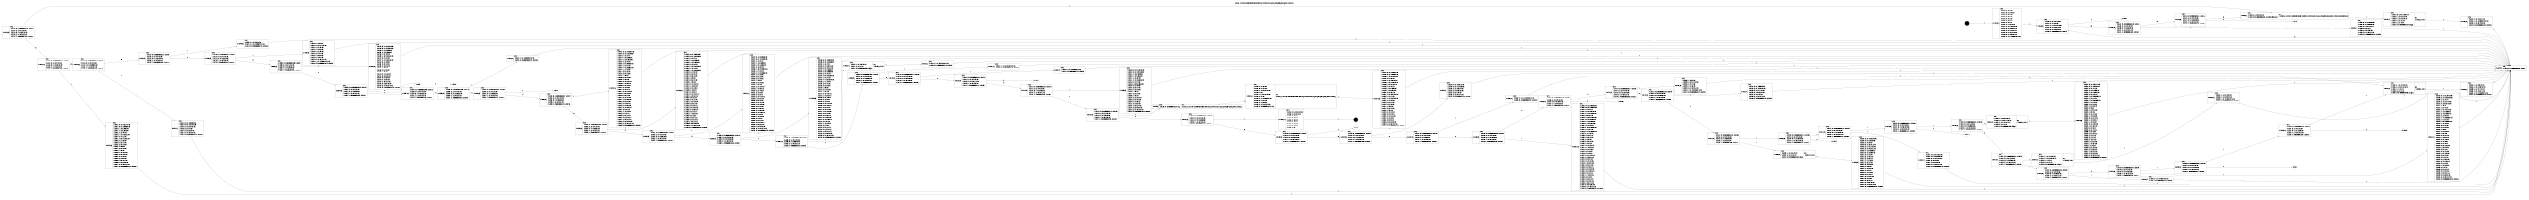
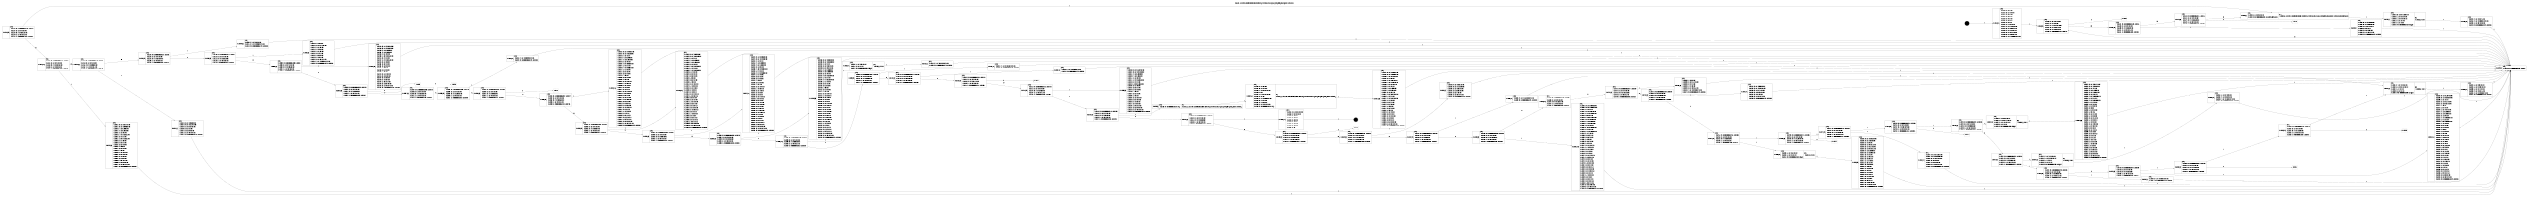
node "0x401f58": removed
